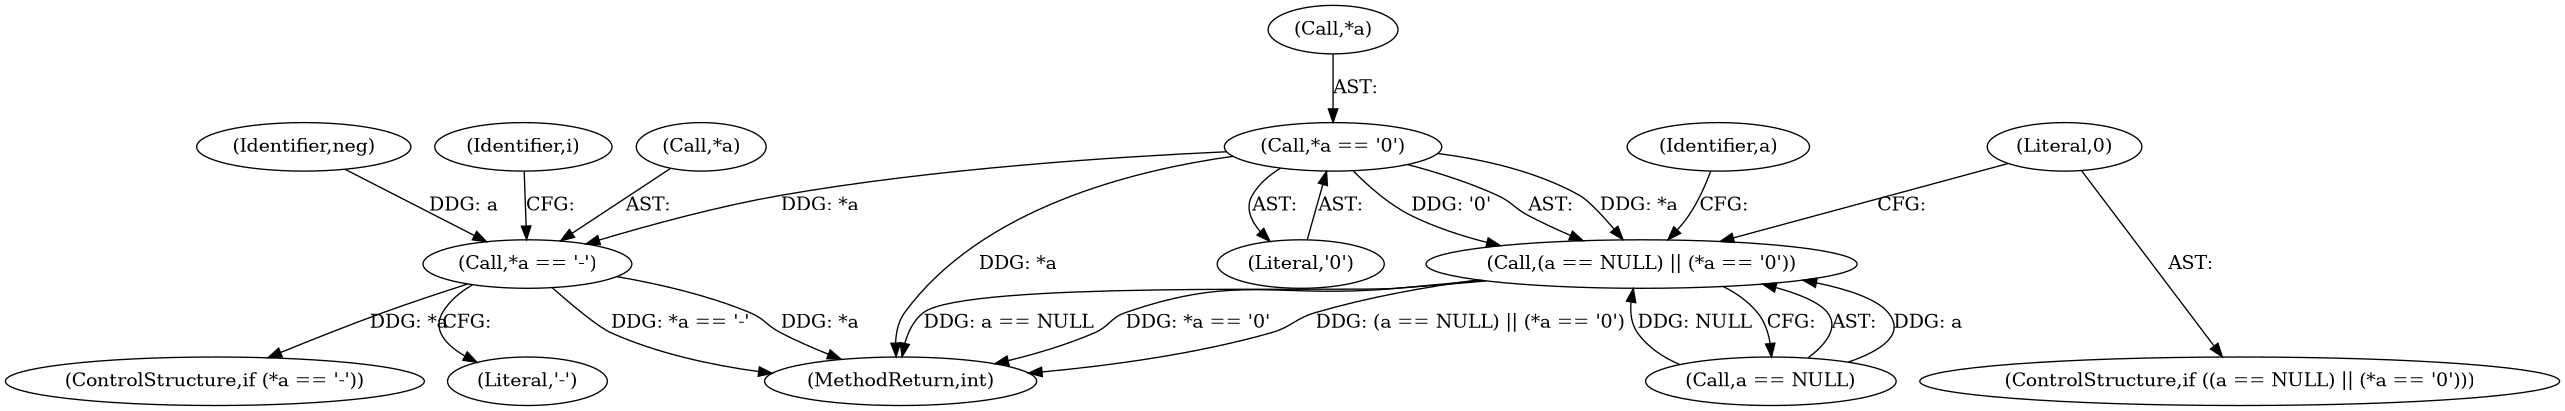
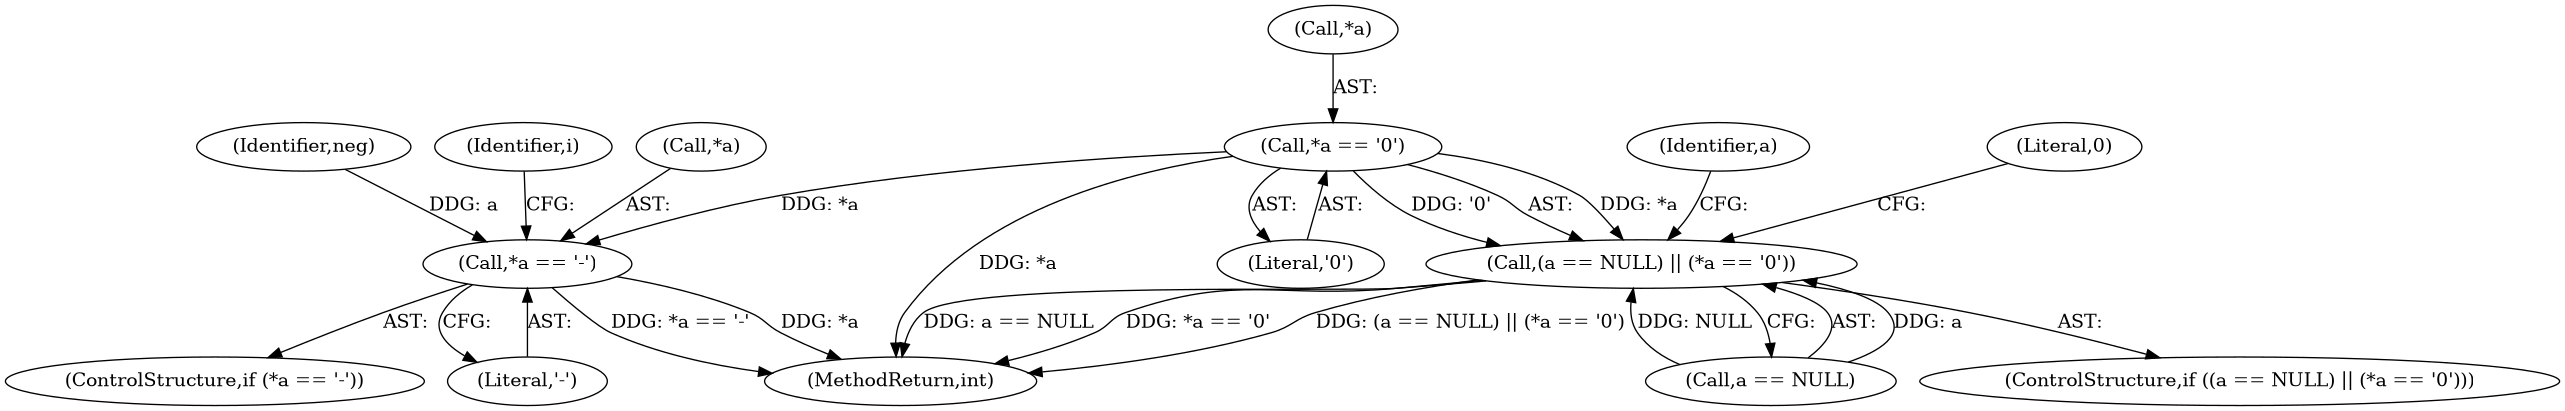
edge "(Literal,0)" -> "(ControlStructure,if ((a == NULL) || (*a == '0')))": now "(Call,(a == NULL) || (*a == '0'))" -> "(ControlStructure,if ((a == NULL) || (*a == '0')))"
edge "(Call,*a == '-')" -> "(ControlStructure,if (*a == '-'))": label "DDG: *a" -> "AST: "
edge "(Literal,'-')" -> "(Call,*a == '-')": added, label "AST:"
